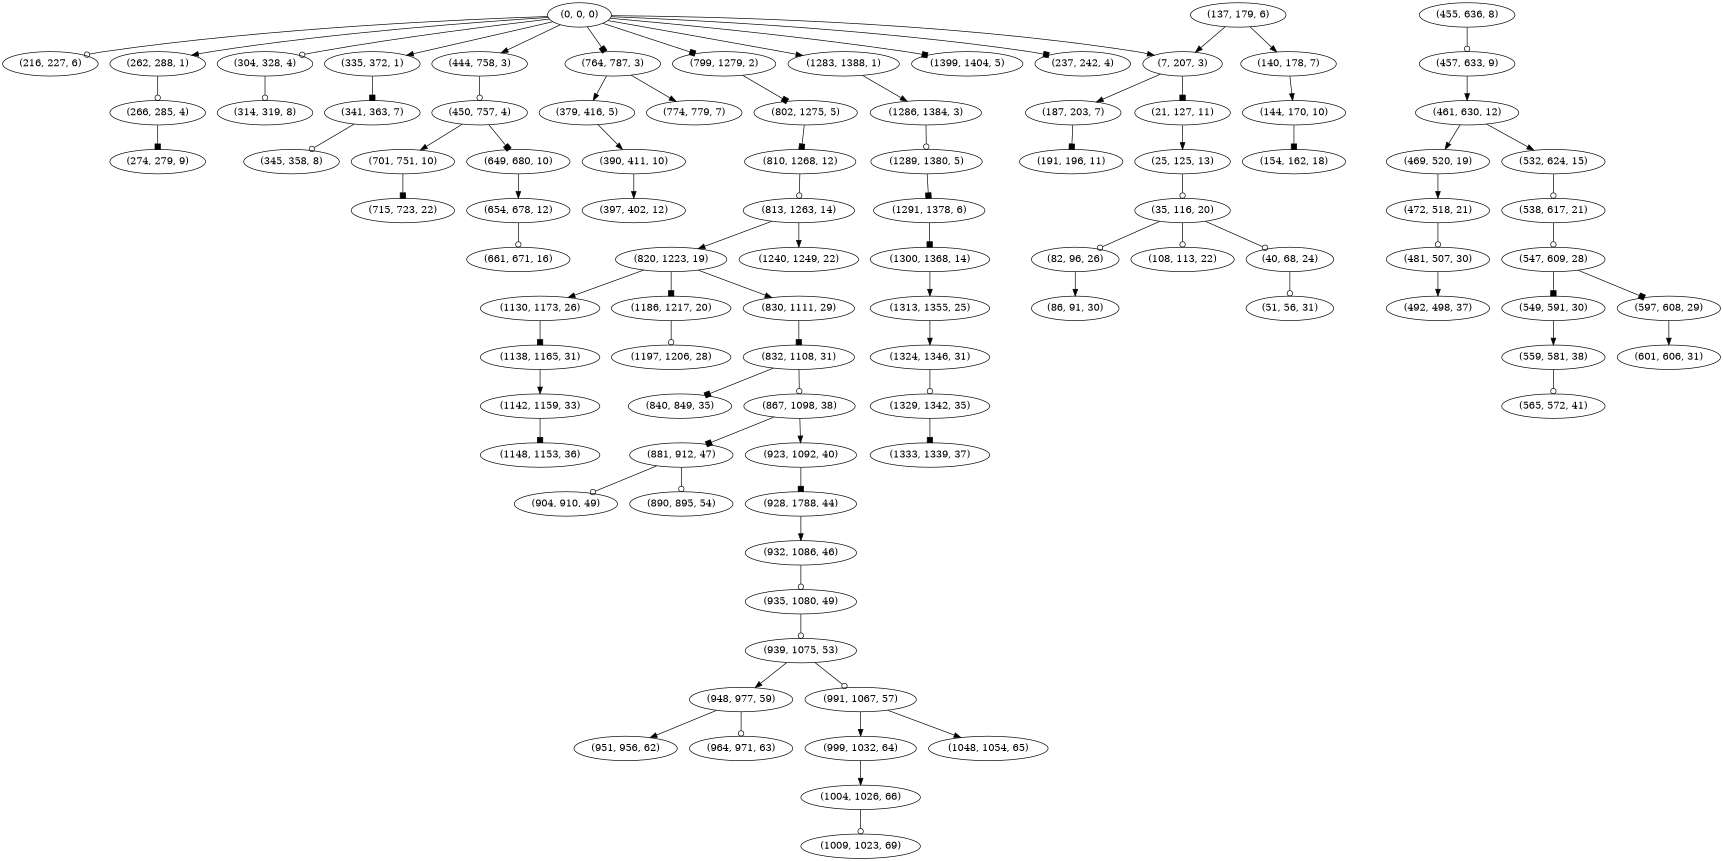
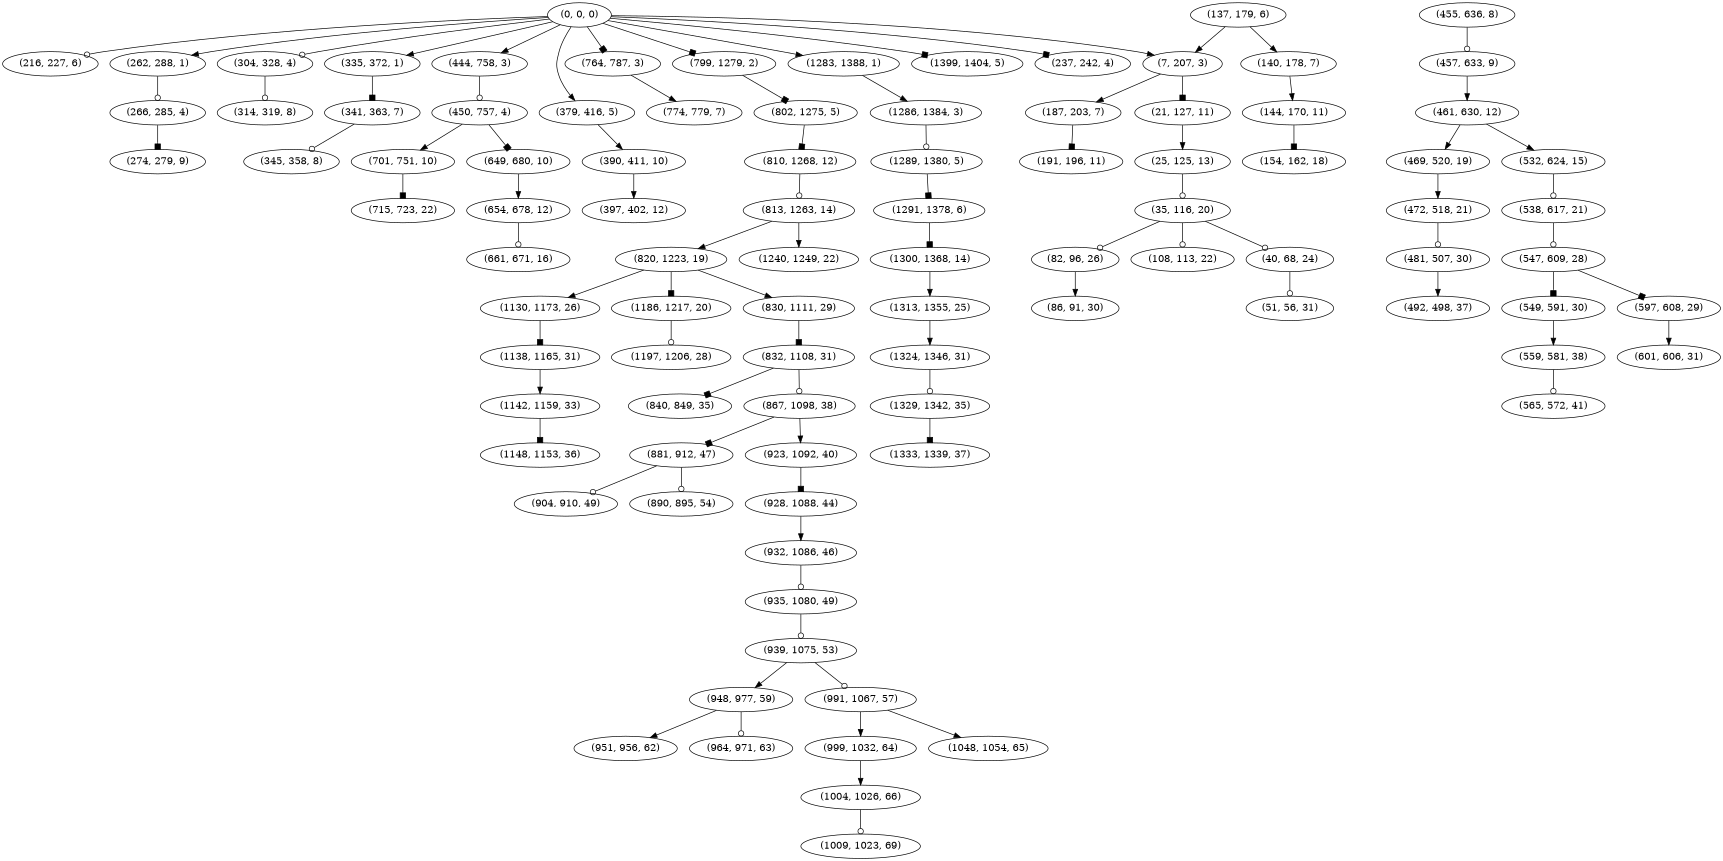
edge "(764, 787, 3)" -> "(379, 416, 5)": now "(0, 0, 0)" -> "(379, 416, 5)"
node "(144, 170, 10)": label "(144, 170, 10)" -> "(144, 170, 11)"
node "(928, 1788, 44)": label "(928, 1788, 44)" -> "(928, 1088, 44)"
